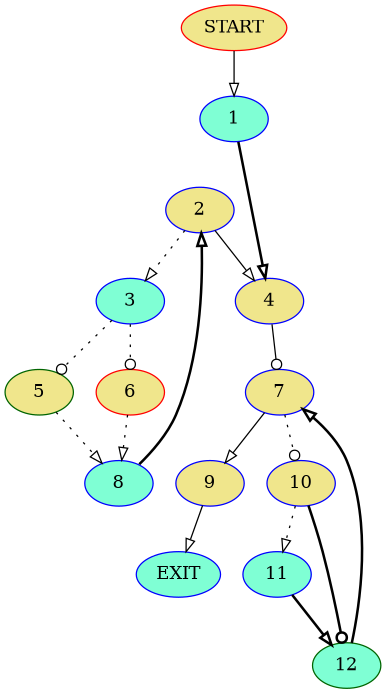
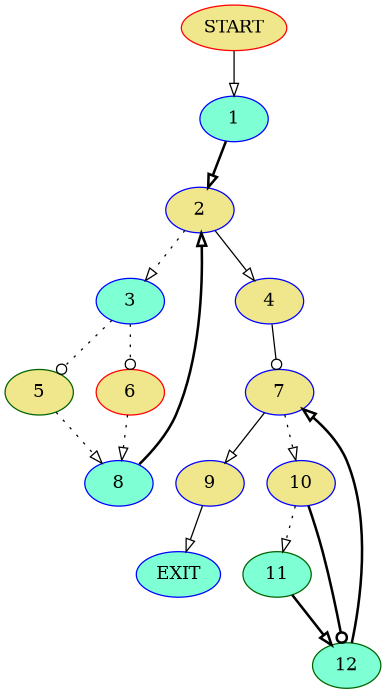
edge "1" -> "4": now "1" -> "2"
edge "7" -> "10": arrowhead odot -> onormal
node "11": color blue -> darkgreen
